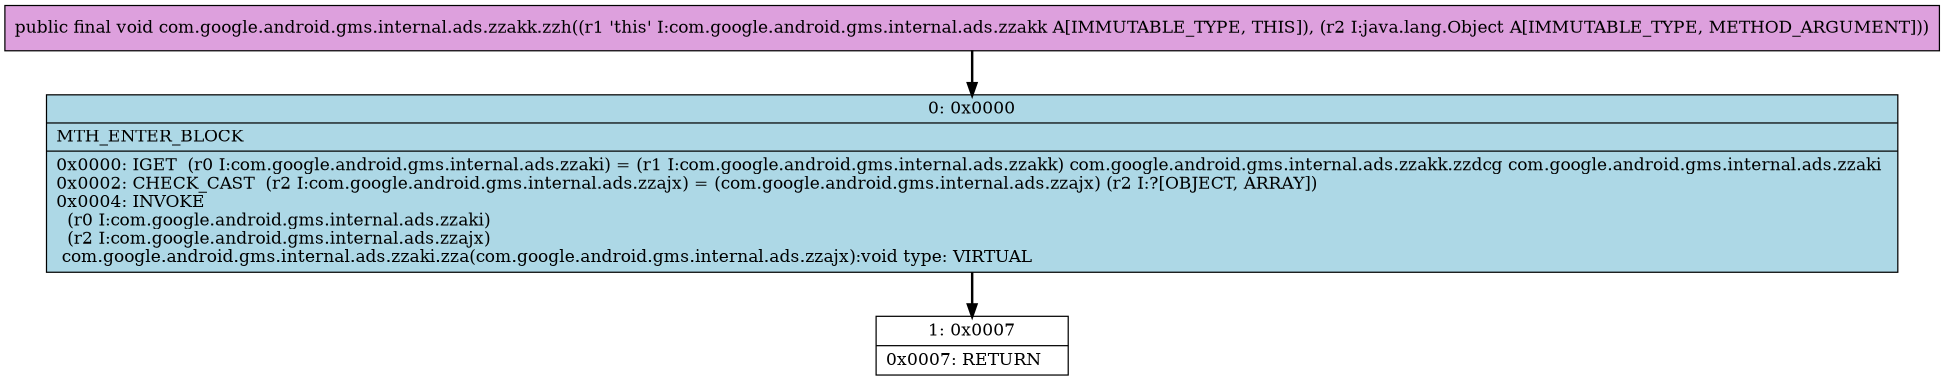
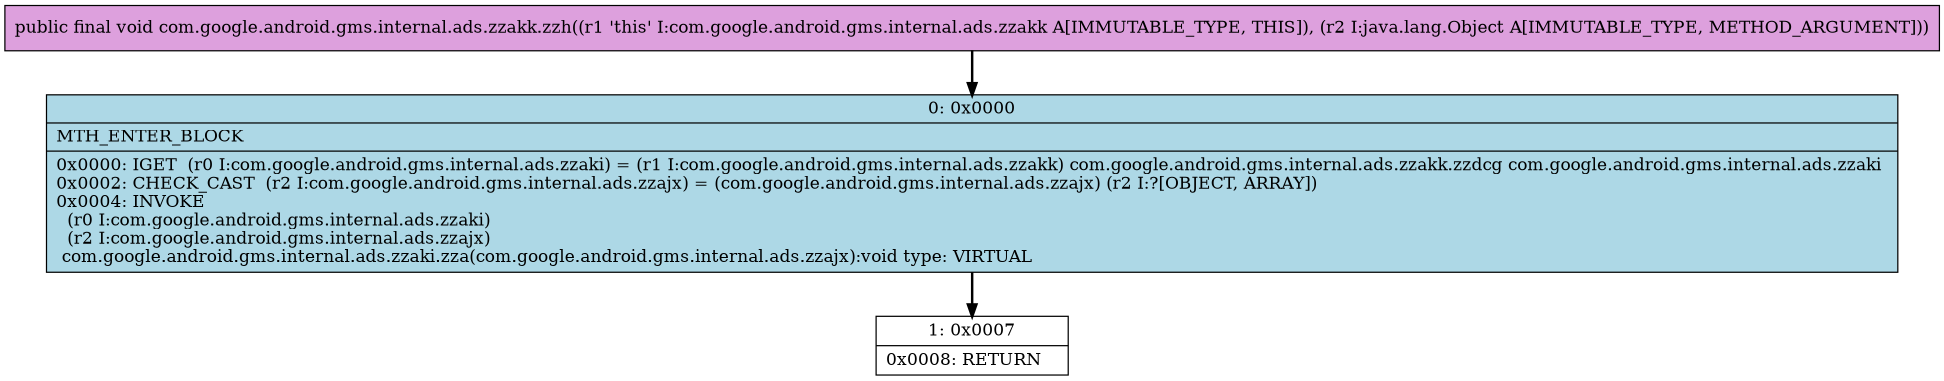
node "1: 0x0007": text "0x0007: RETURN" -> "0x0008: RETURN"
